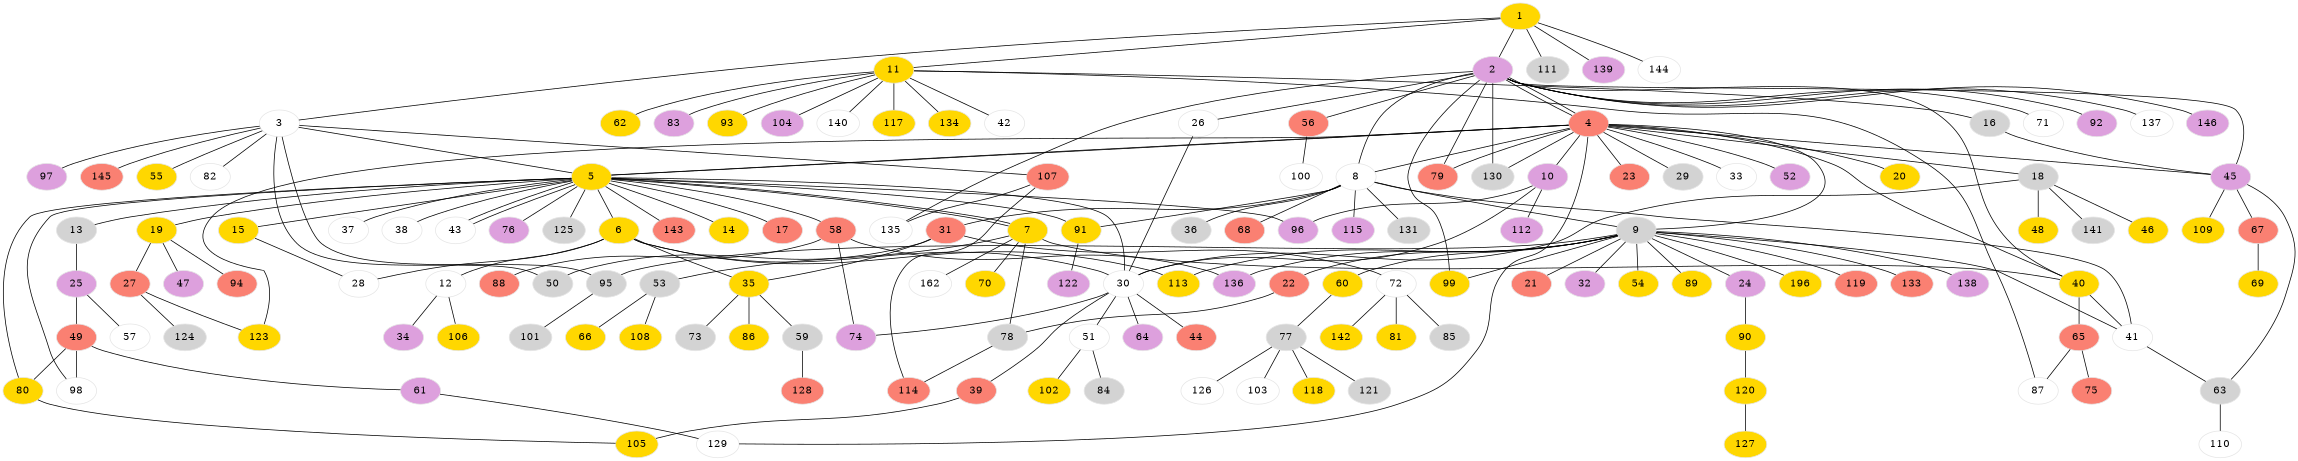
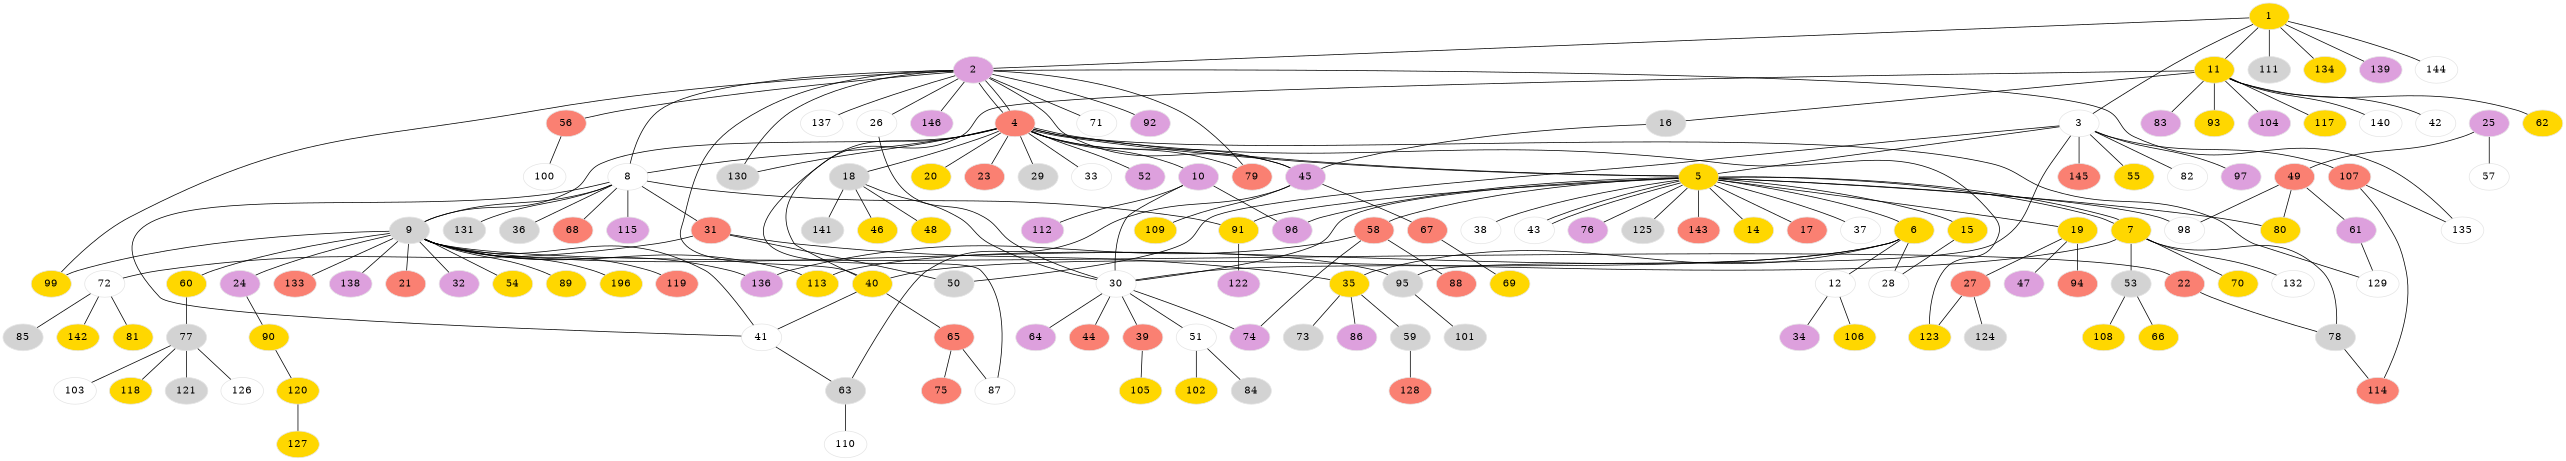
edge "11" -- "134": now "1" -- "134"
node "13": removed
node "162": label "162" -> "132"
node "86": fillcolor gold -> plum
edge "80" -- "105": removed
